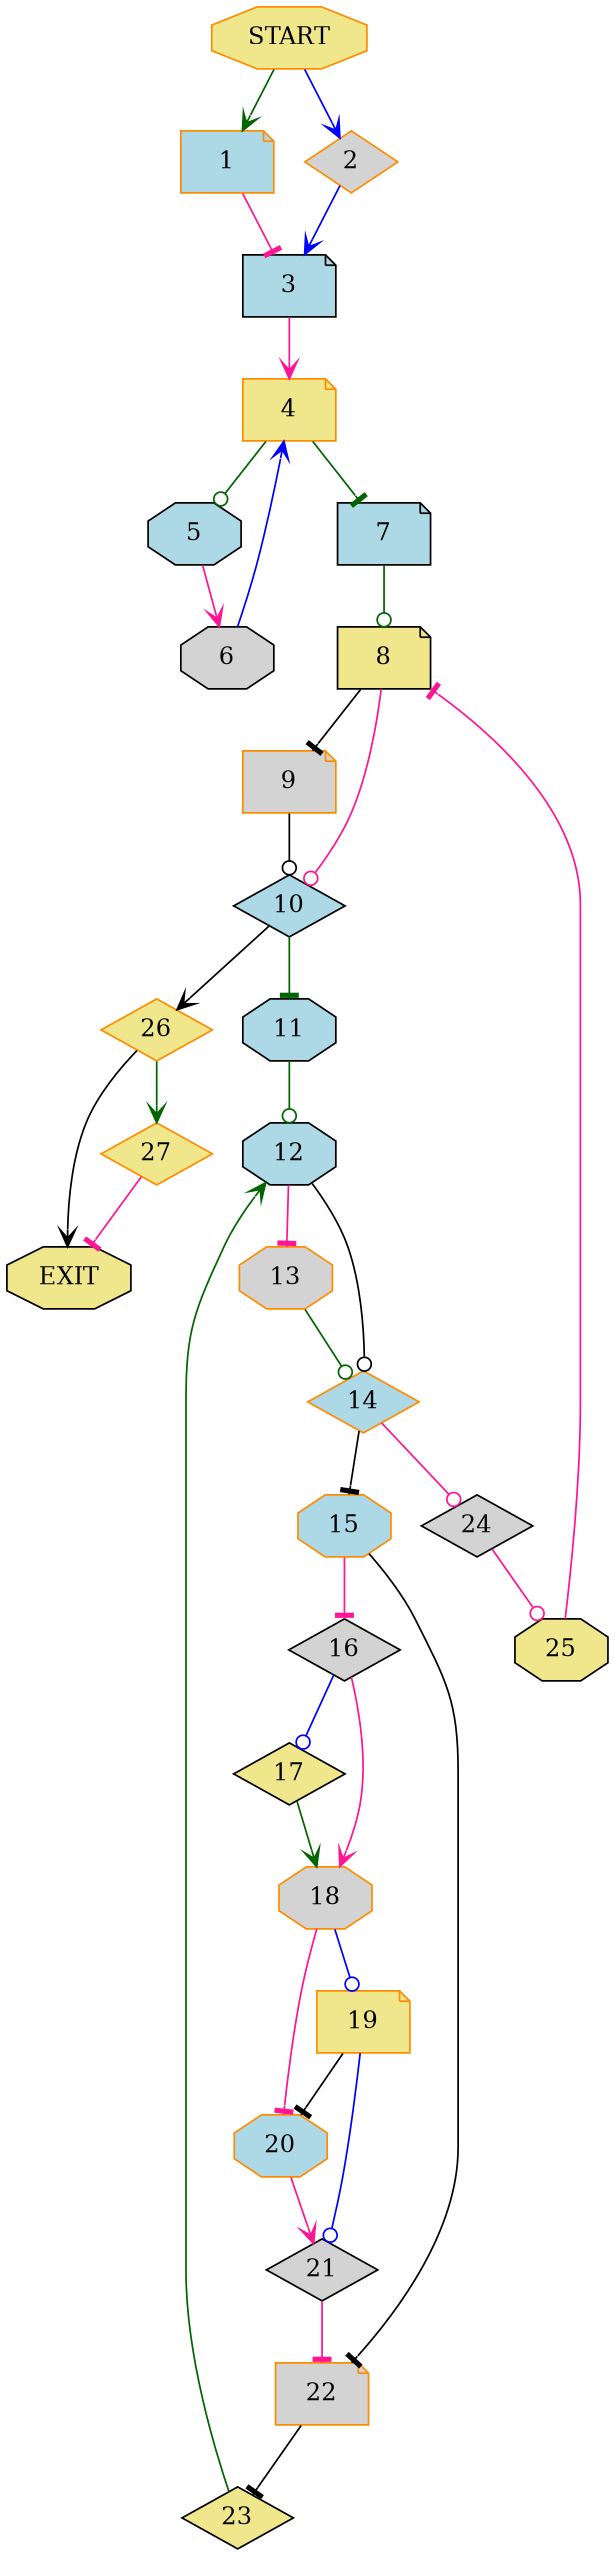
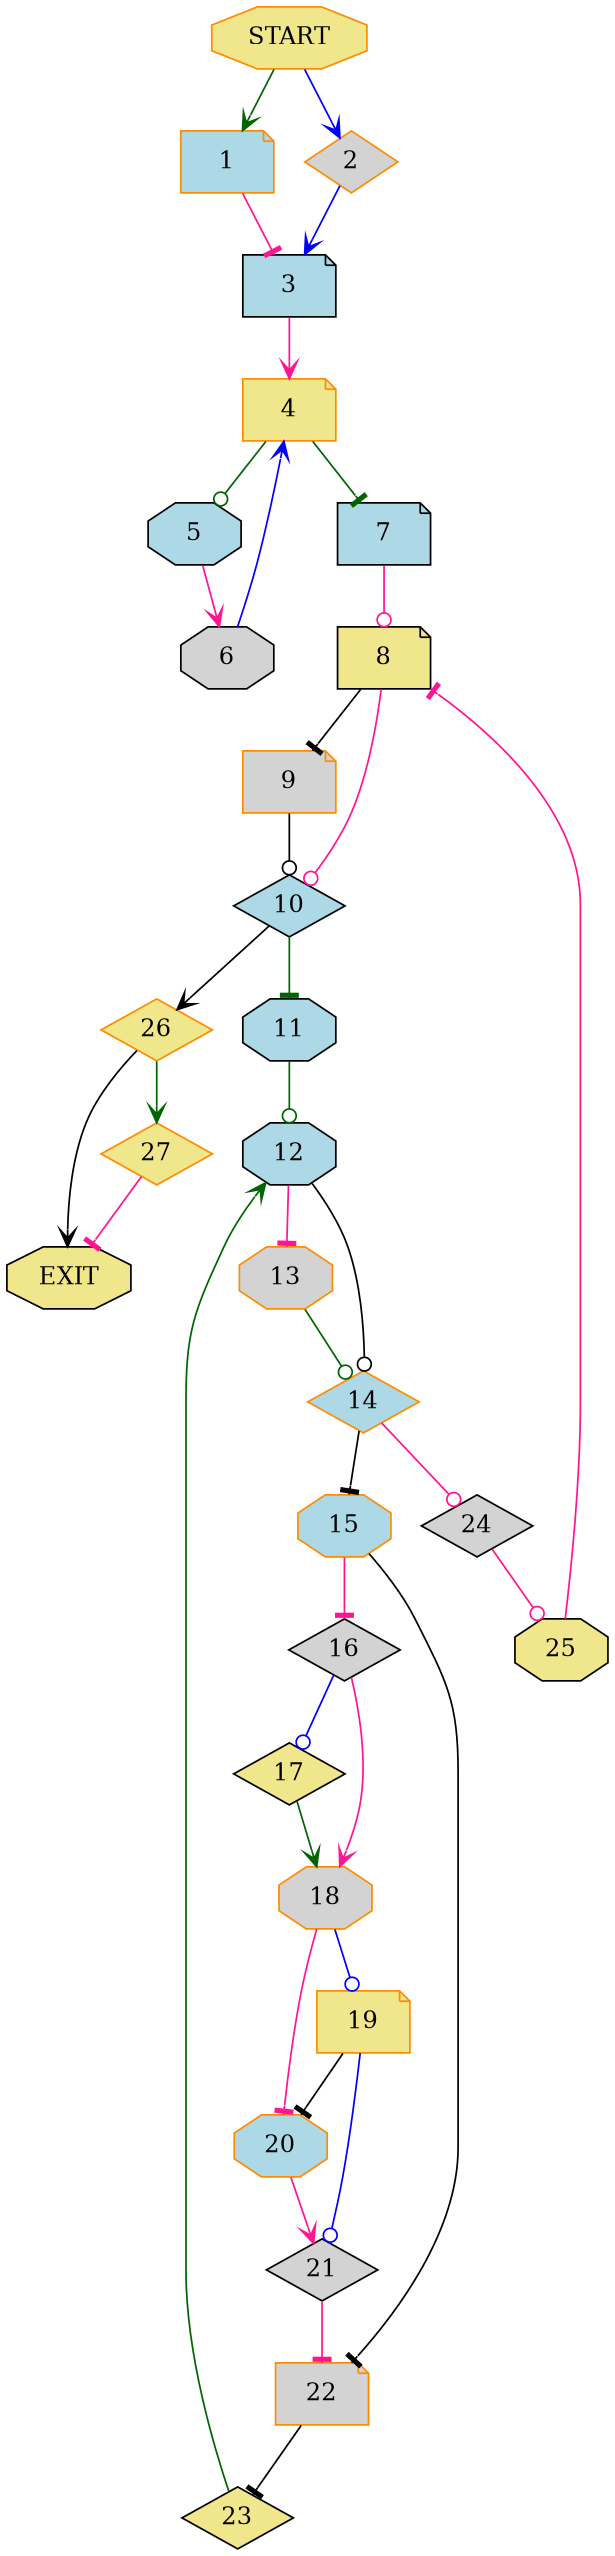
edge "7" -> "8": color darkgreen -> deeppink
